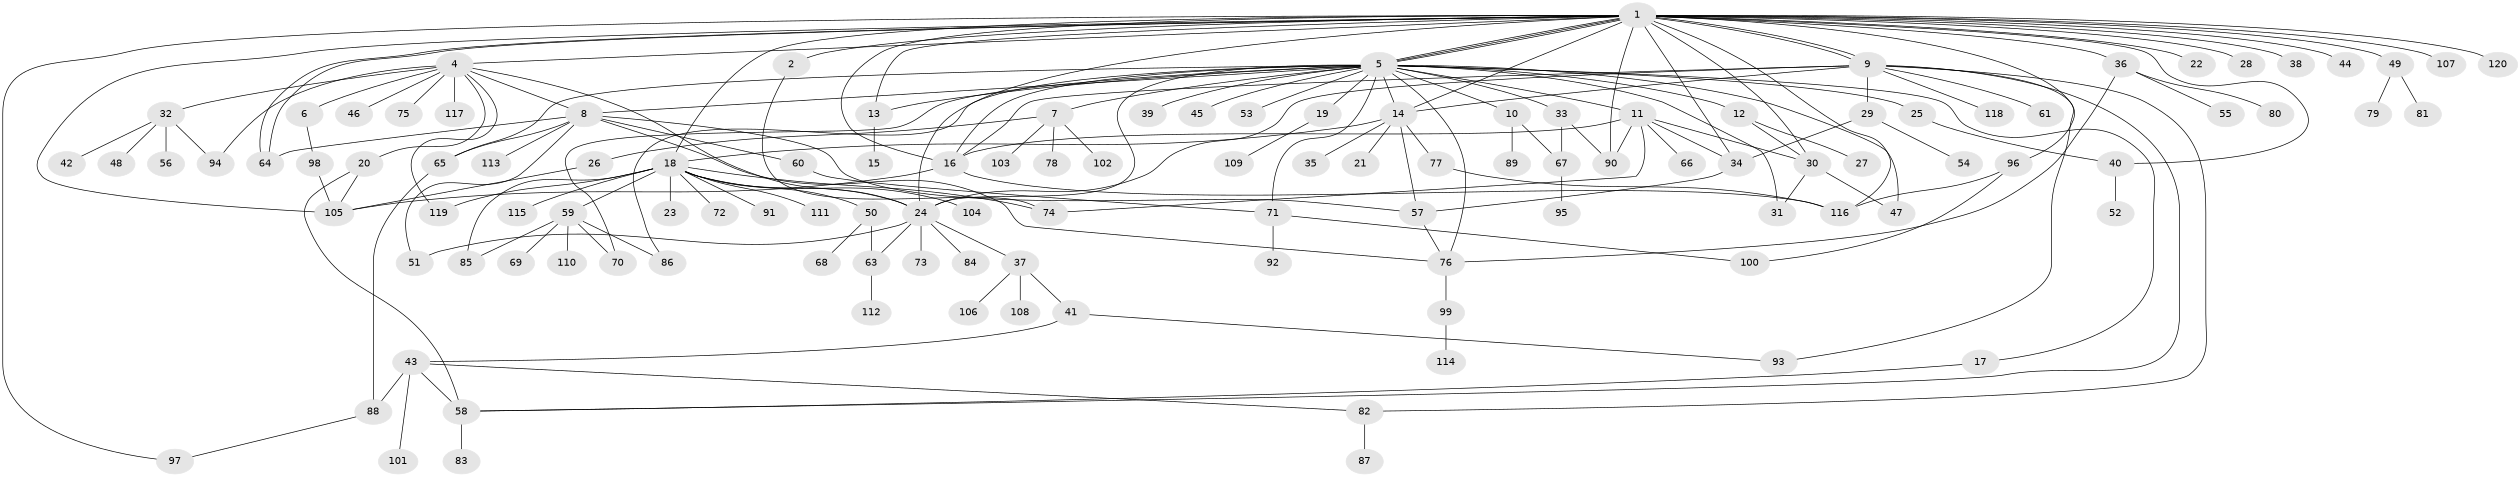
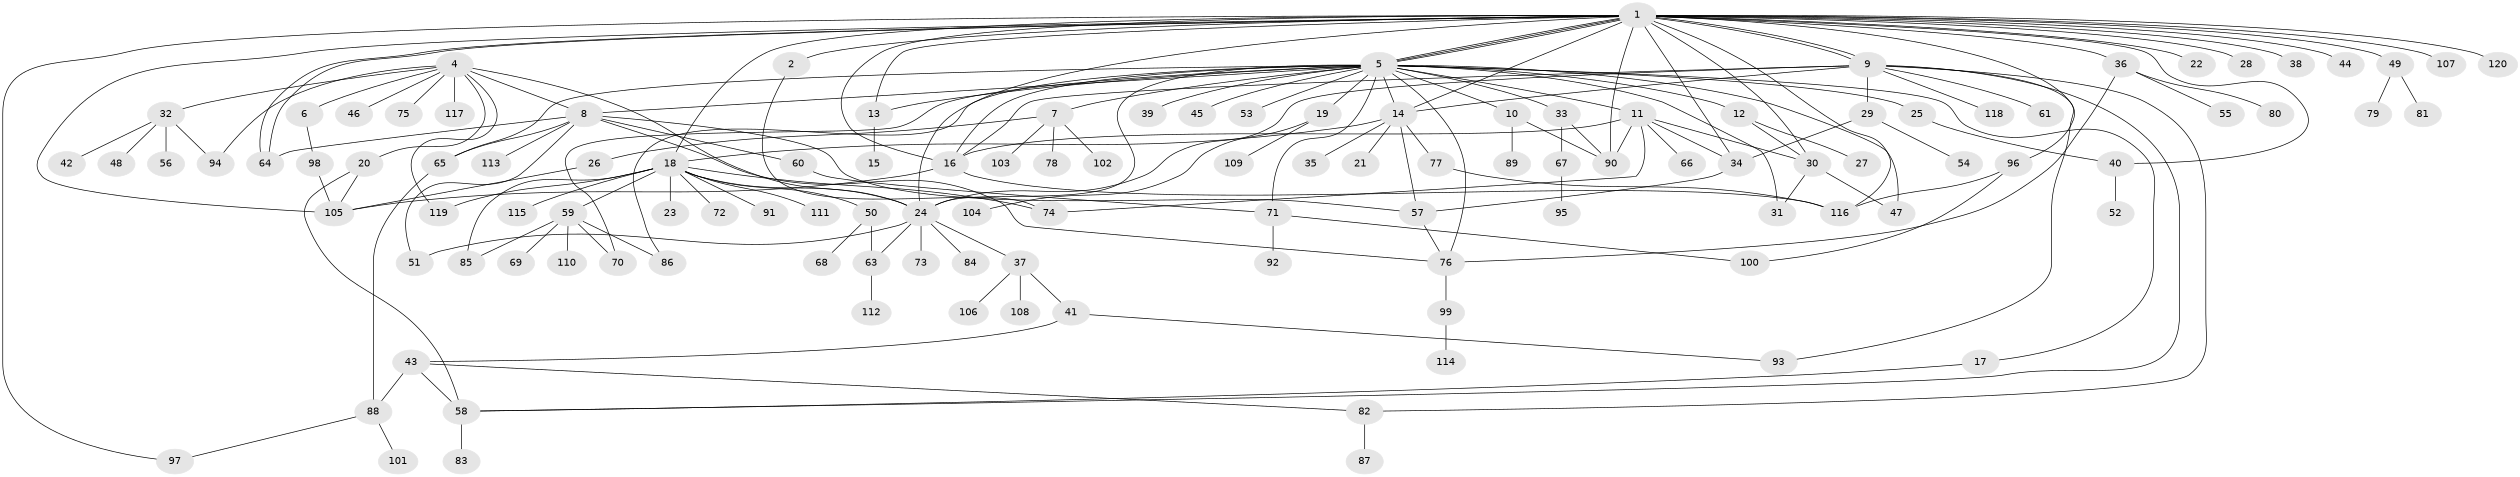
edge "1" -- "4": removed
edge "10" -- "67": now "10" -- "90"
edge "18" -- "104": now "19" -- "104"
edge "43" -- "101": now "88" -- "101"
